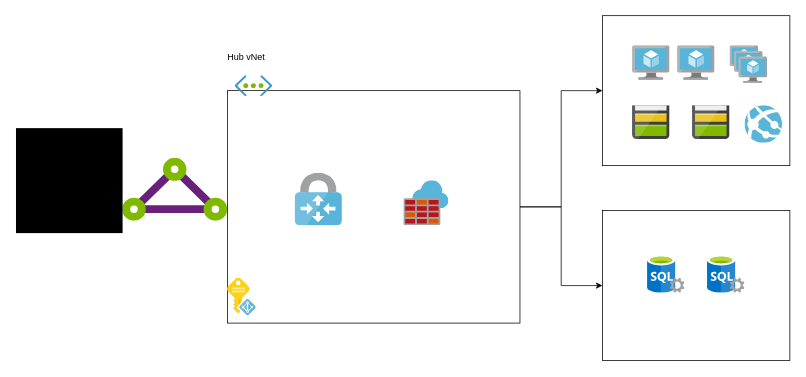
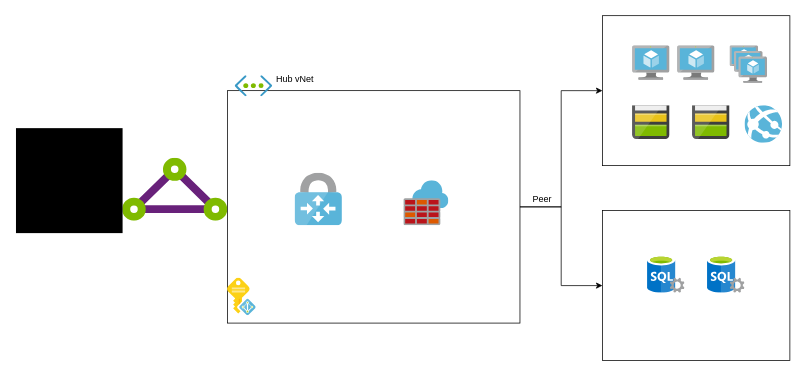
node "Hub vNet": moved (246, 57) -> (295, 79)
node "Peer": added
